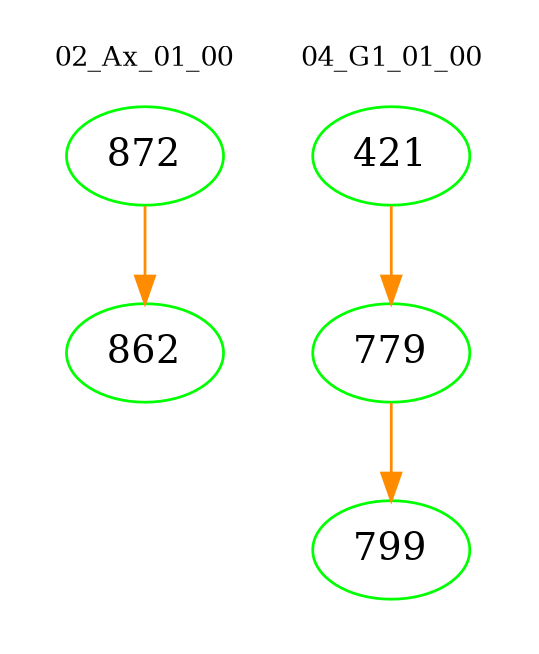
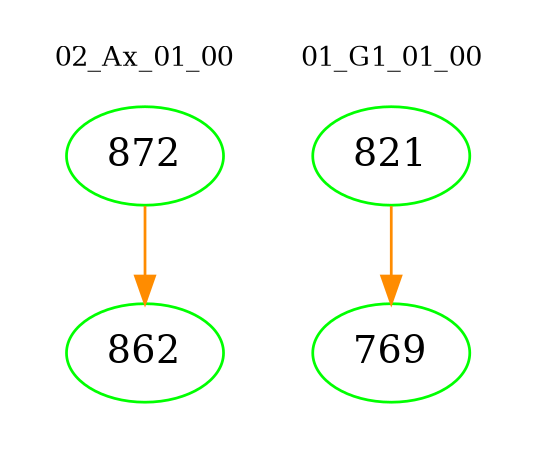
cluster "04_G1_01_00": label "04_G1_01_00" -> "01_G1_01_00"
node "421": label "421" -> "821"
node "779": label "779" -> "769"
node "799": removed
